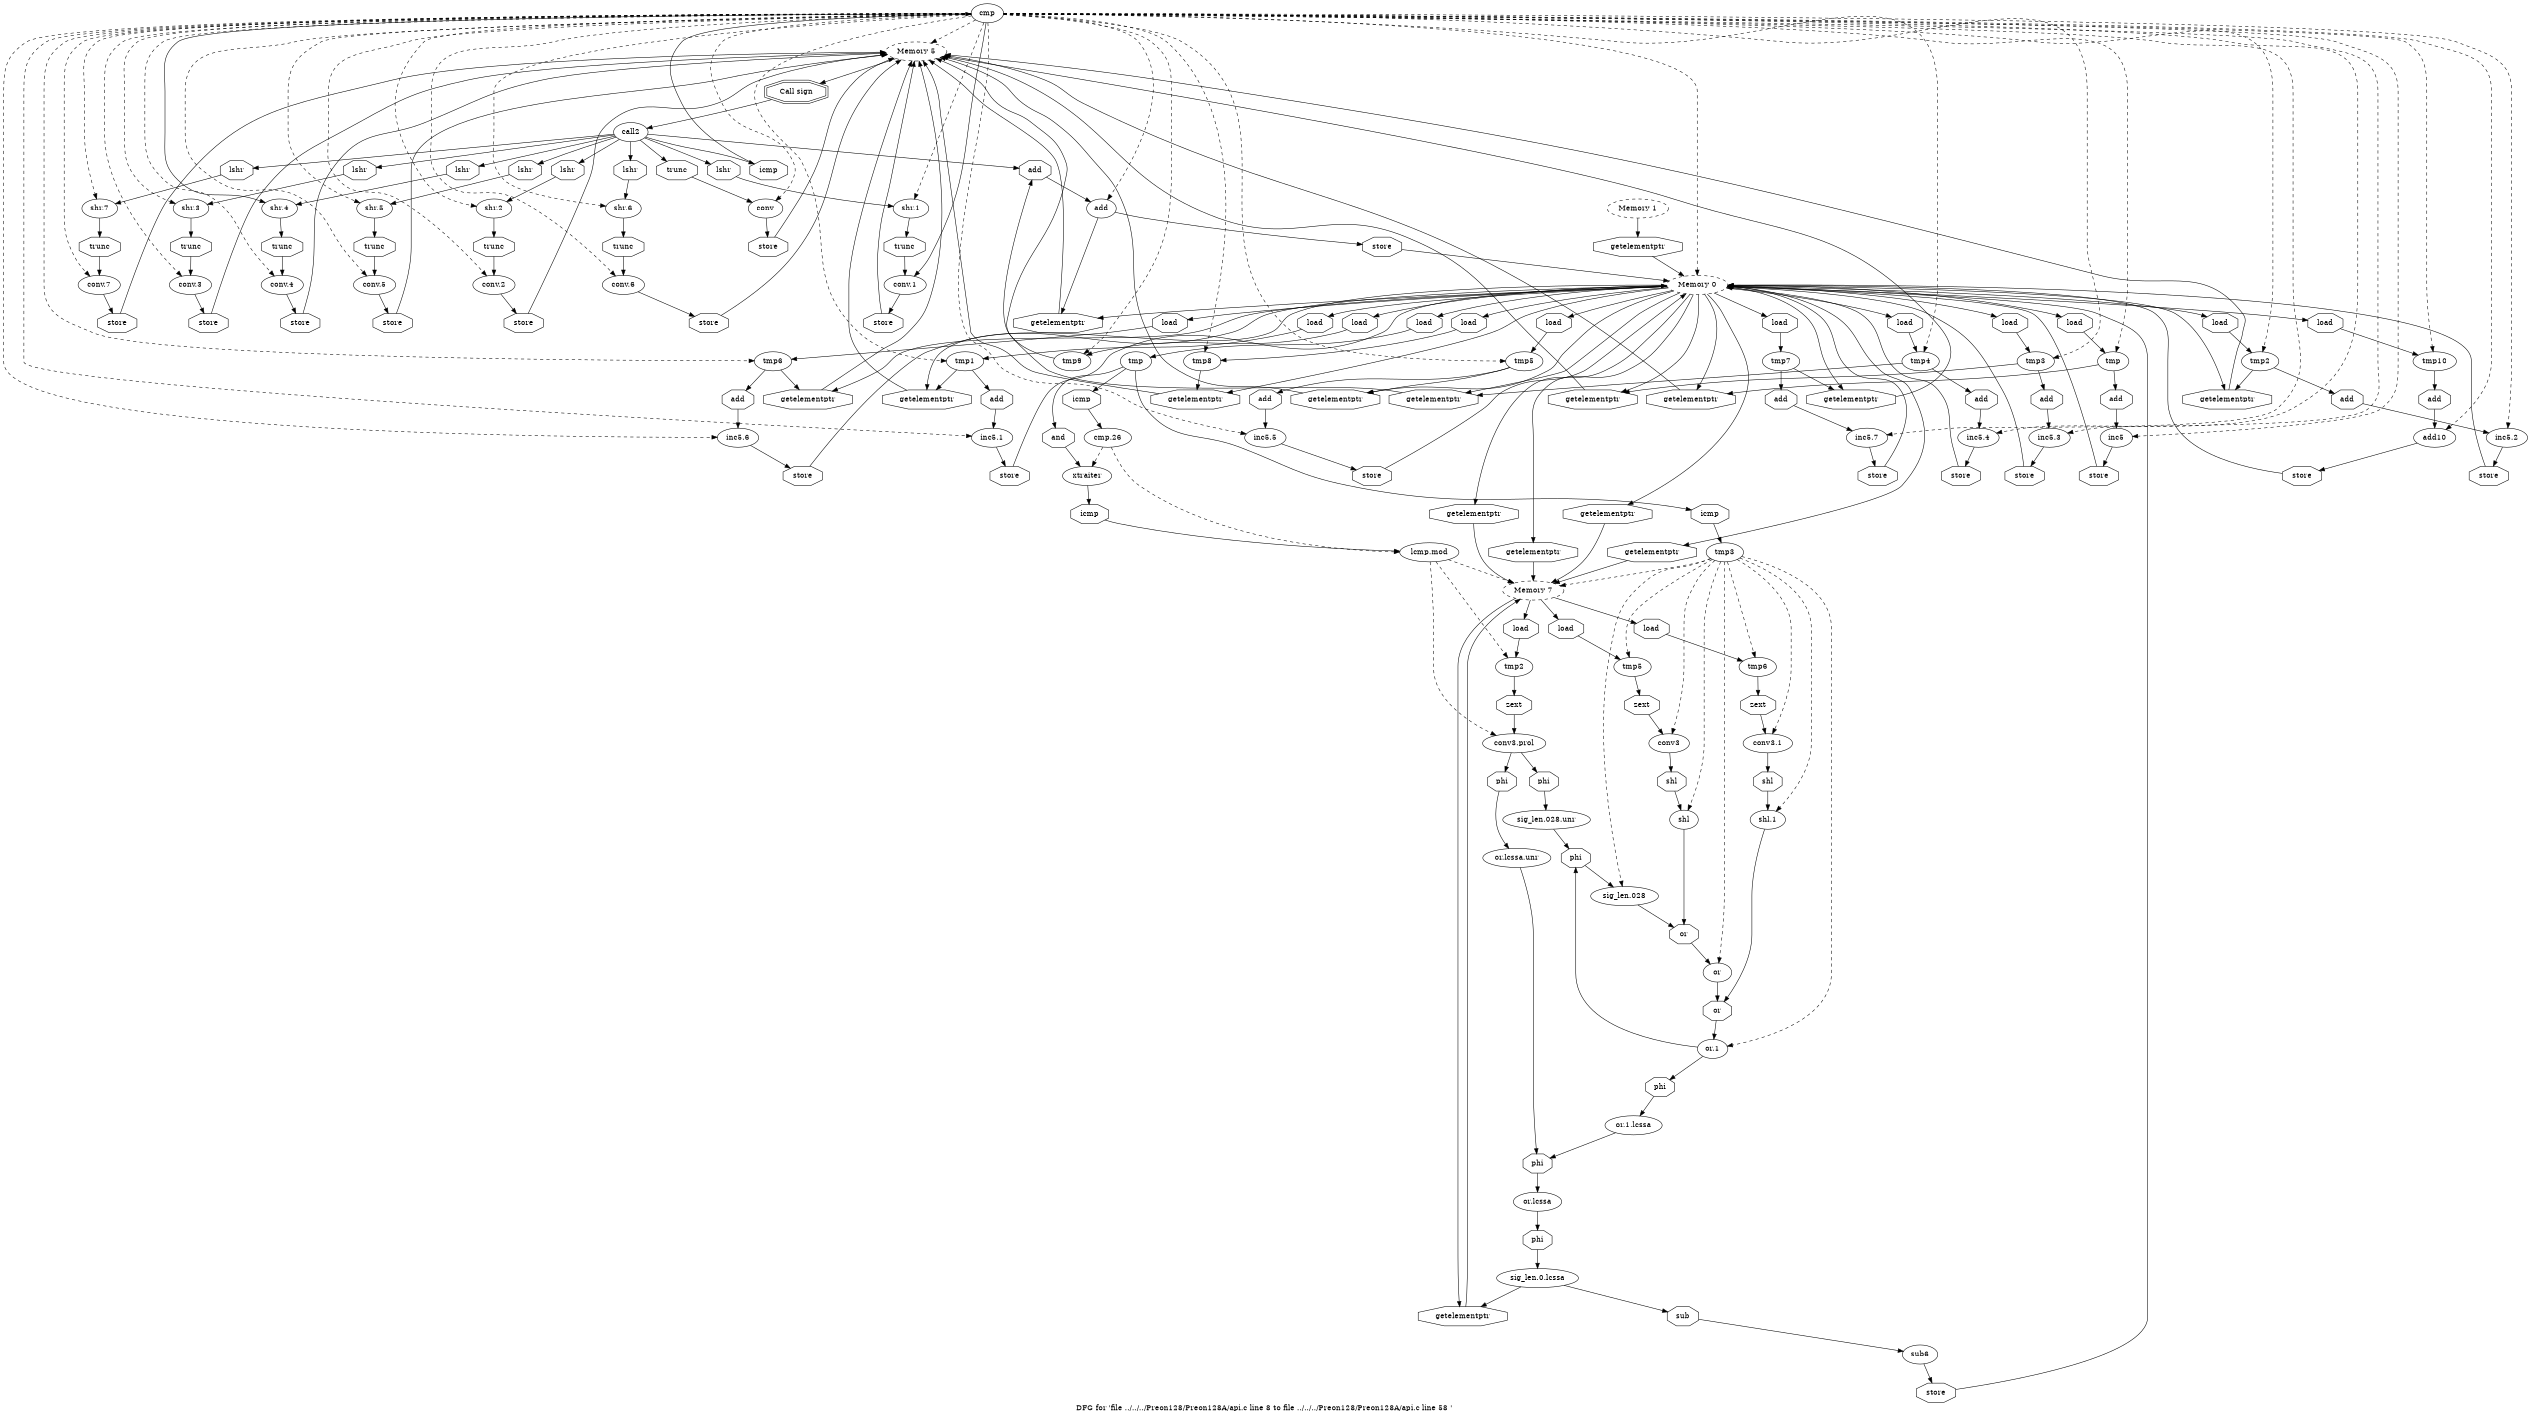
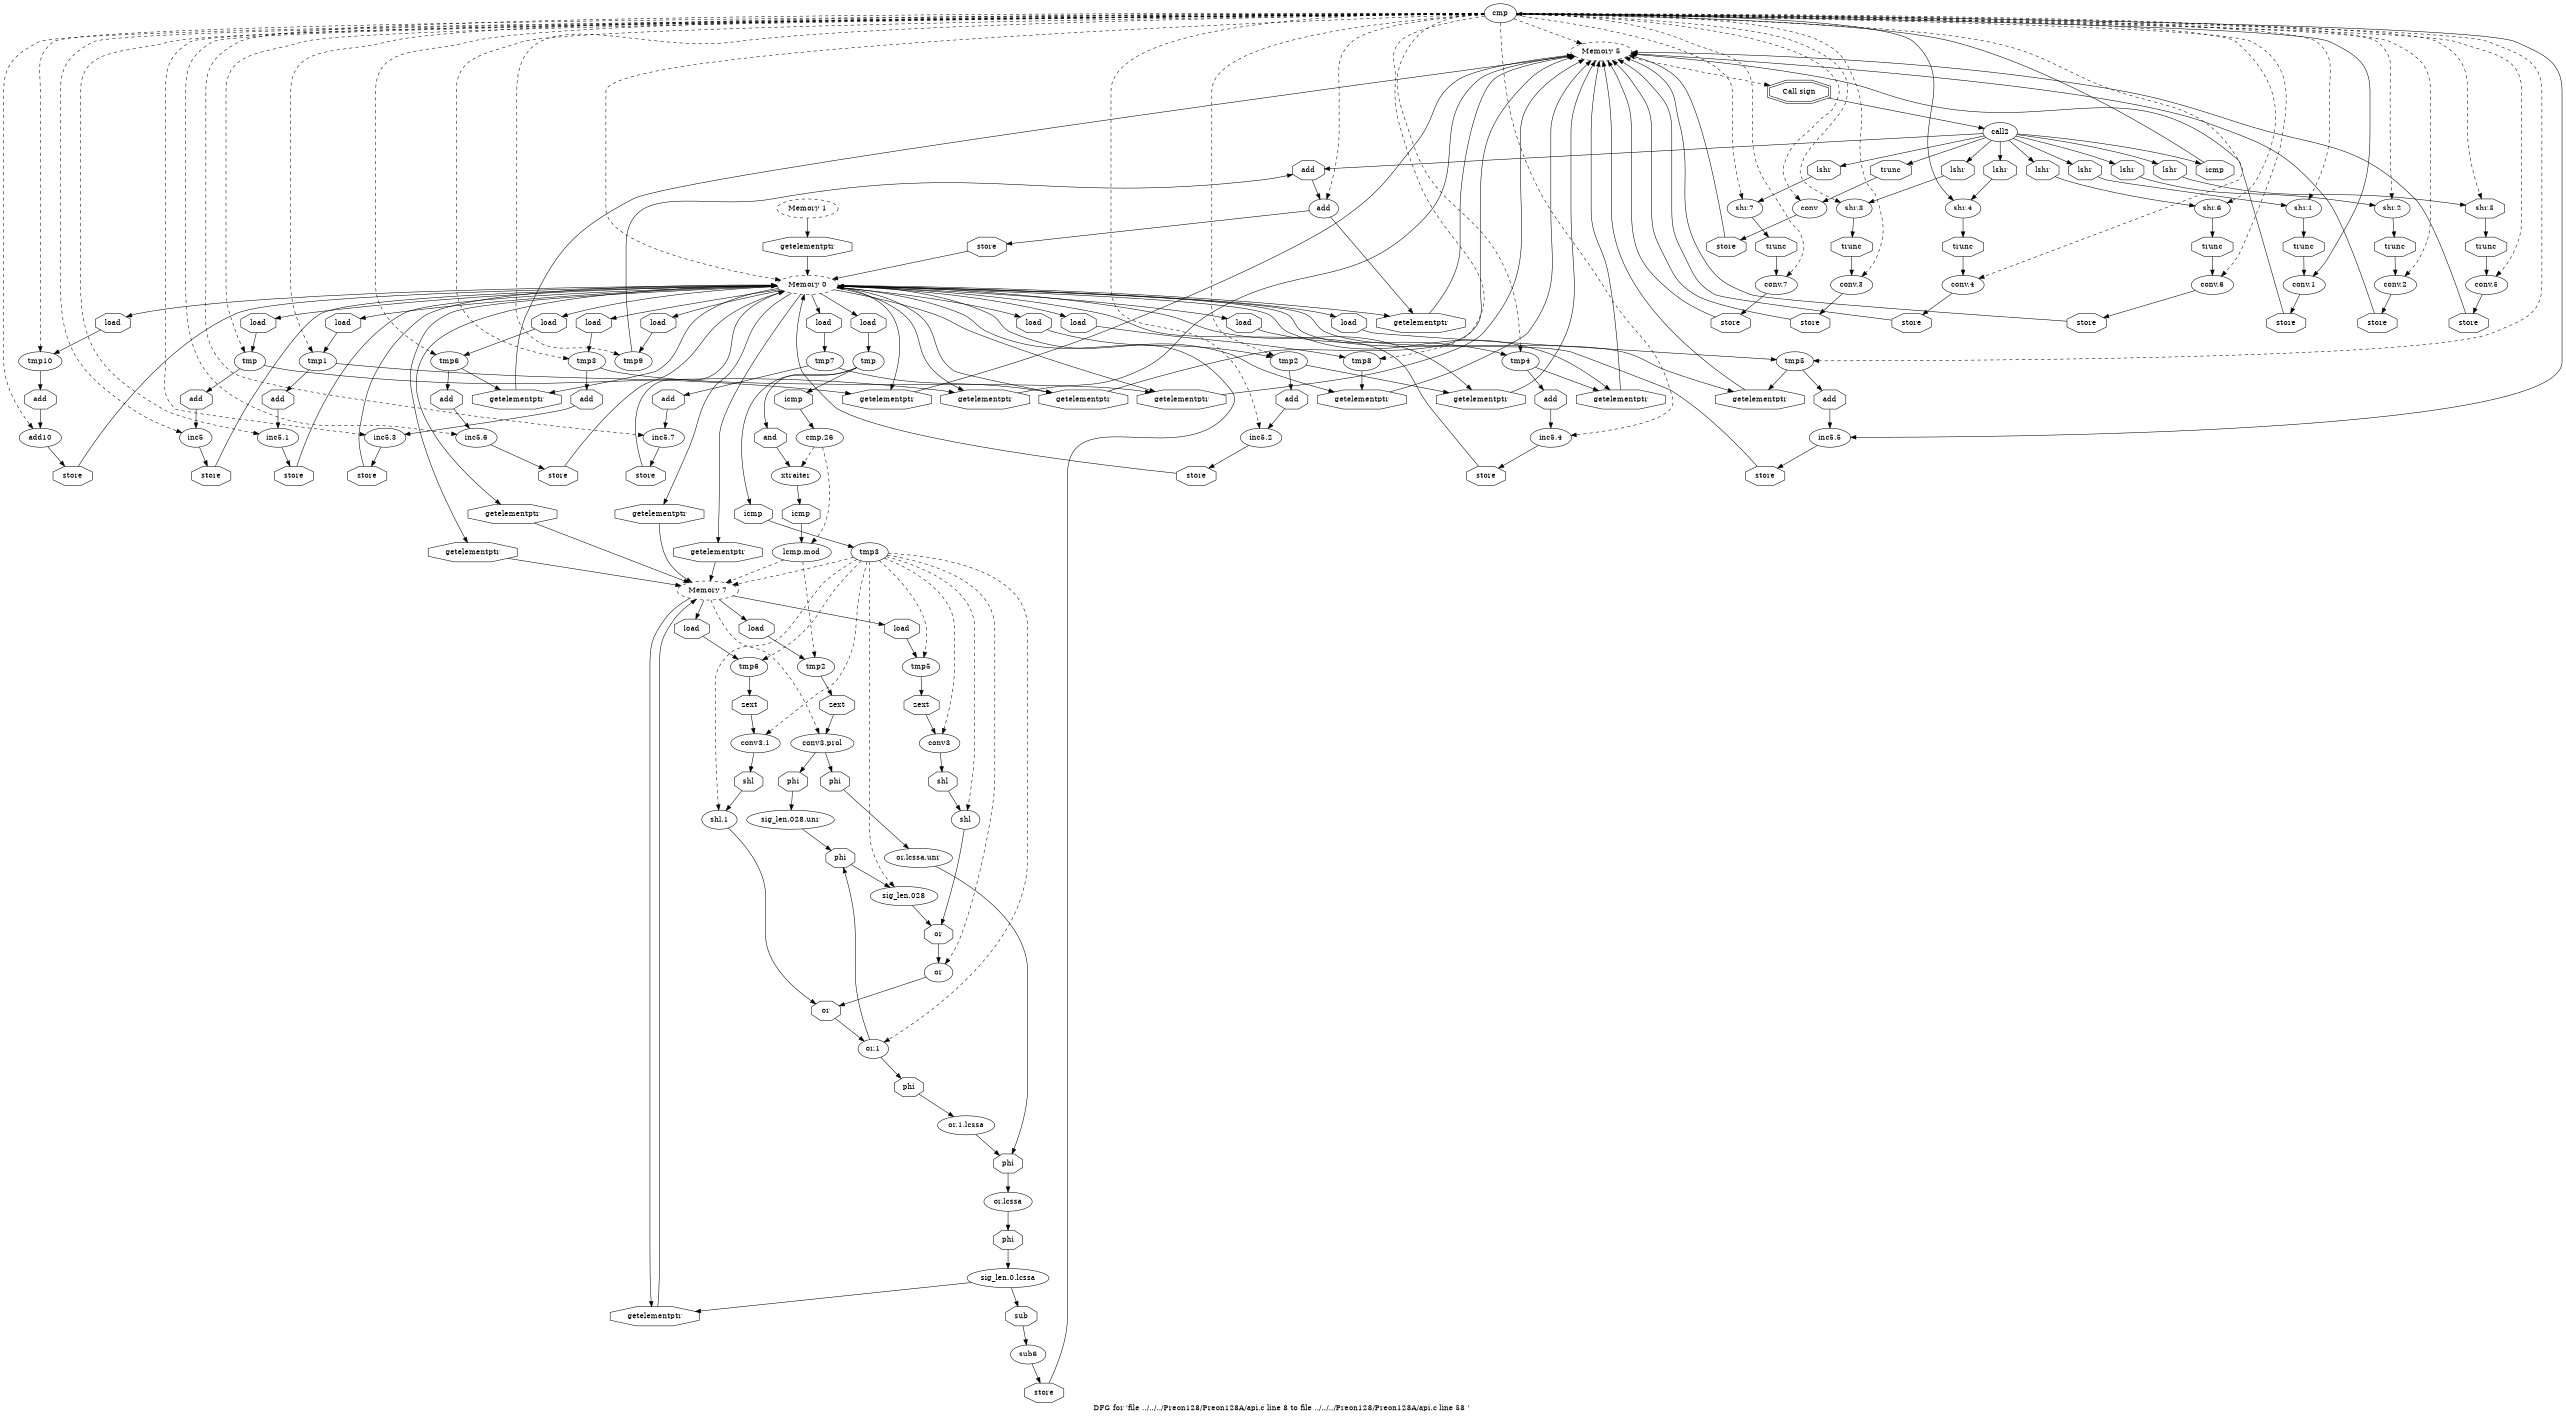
edge "Memory 5" -> "Call sign": style solid -> dashed
node "shr.5": shape ellipse -> octagon
edge "cmp" -> "inc5.5": style dashed -> solid
edge "lcmp.mod" -> "conv3.prol": now "Memory 7" -> "conv3.prol"
